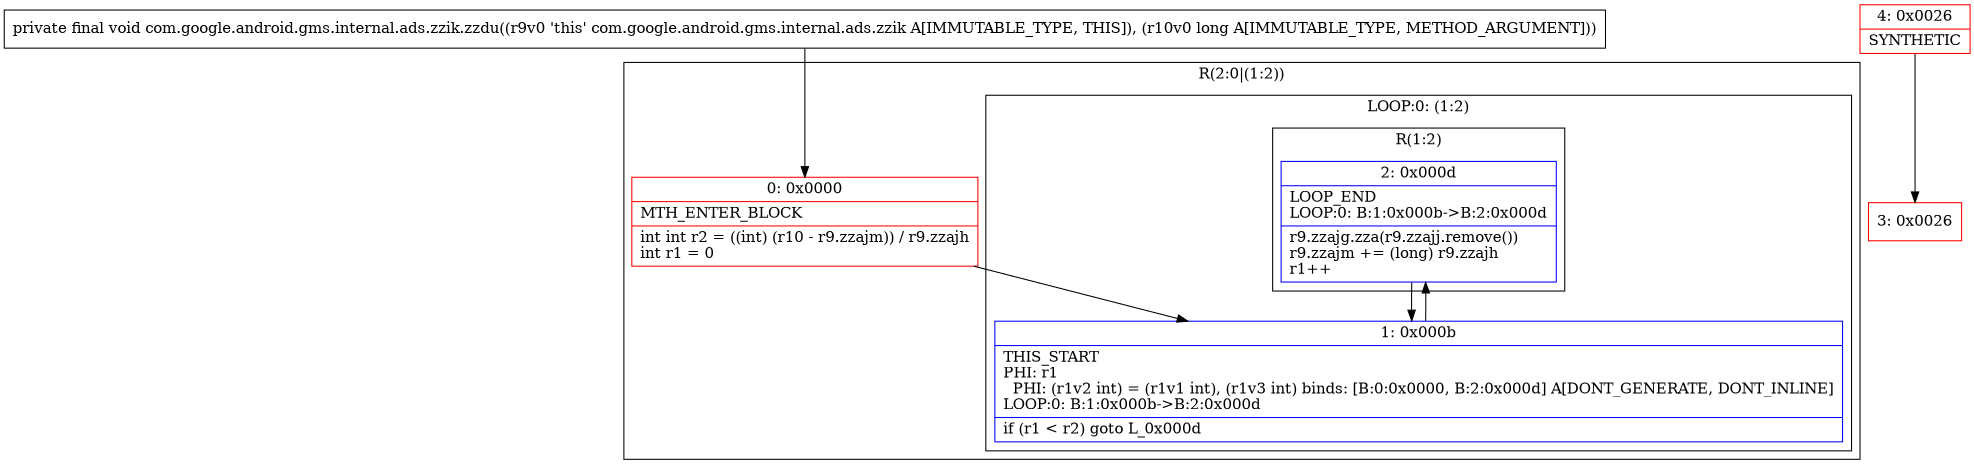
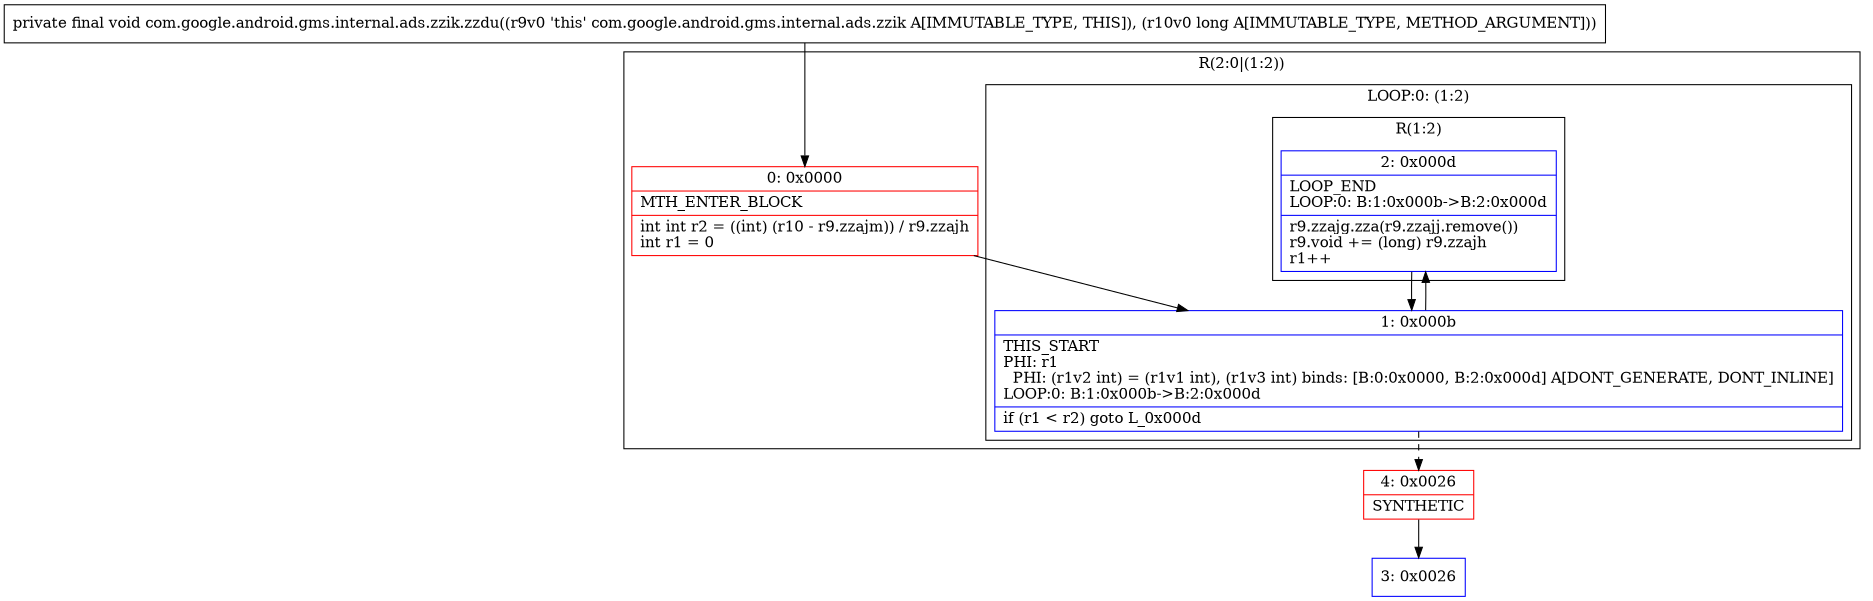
node "3: 0x0026": color red -> blue
node "2: 0x000d": text "r9.zzajm += (long) r9.zzajh" -> "r9.void += (long) r9.zzajh"
edge "1: 0x000b" -> "4: 0x0026": added
